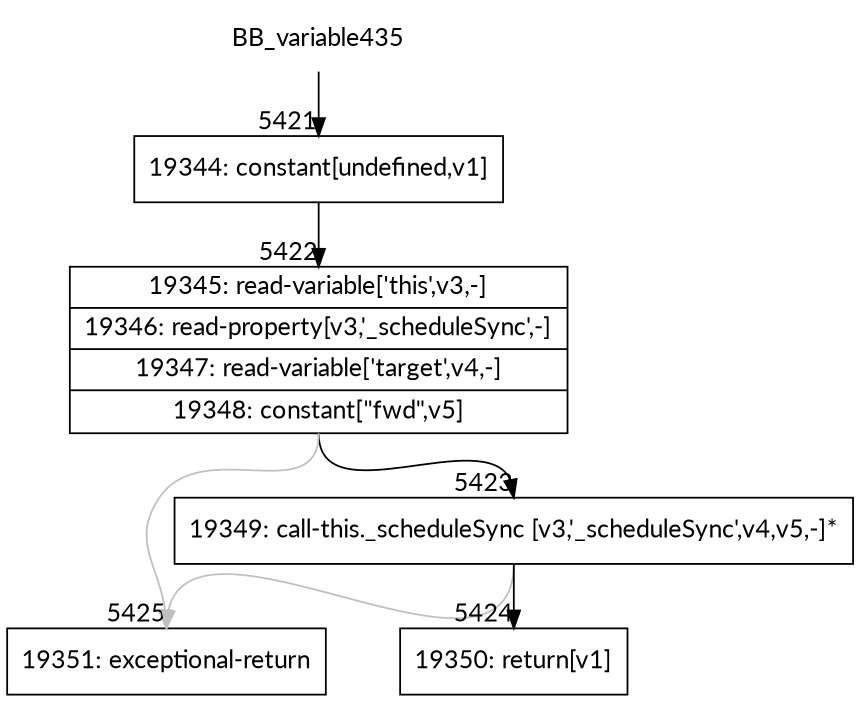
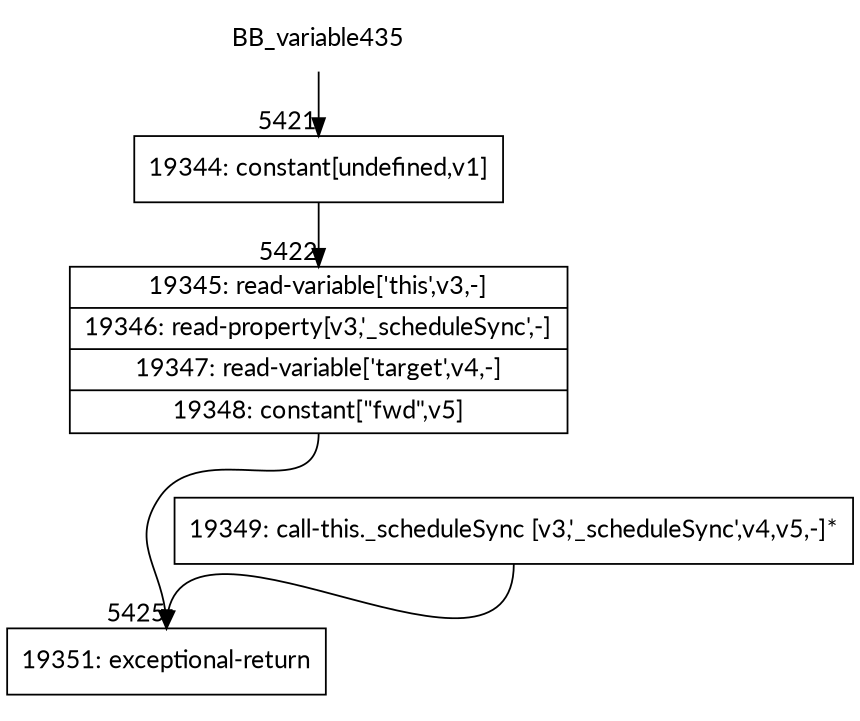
edge "19345: read-variable['this',v3,-]" -> "19349: call-this._scheduleSync [v3,'_scheduleSync',v4,v5,-]*": removed
edge "19345: read-variable['this',v3,-]" -> "19351: exceptional-return": color gray -> black
edge "19349: call-this._scheduleSync [v3,'_scheduleSync',v4,v5,-]*" -> "19351: exceptional-return": color gray -> black
node "19350: return[v1]": removed
